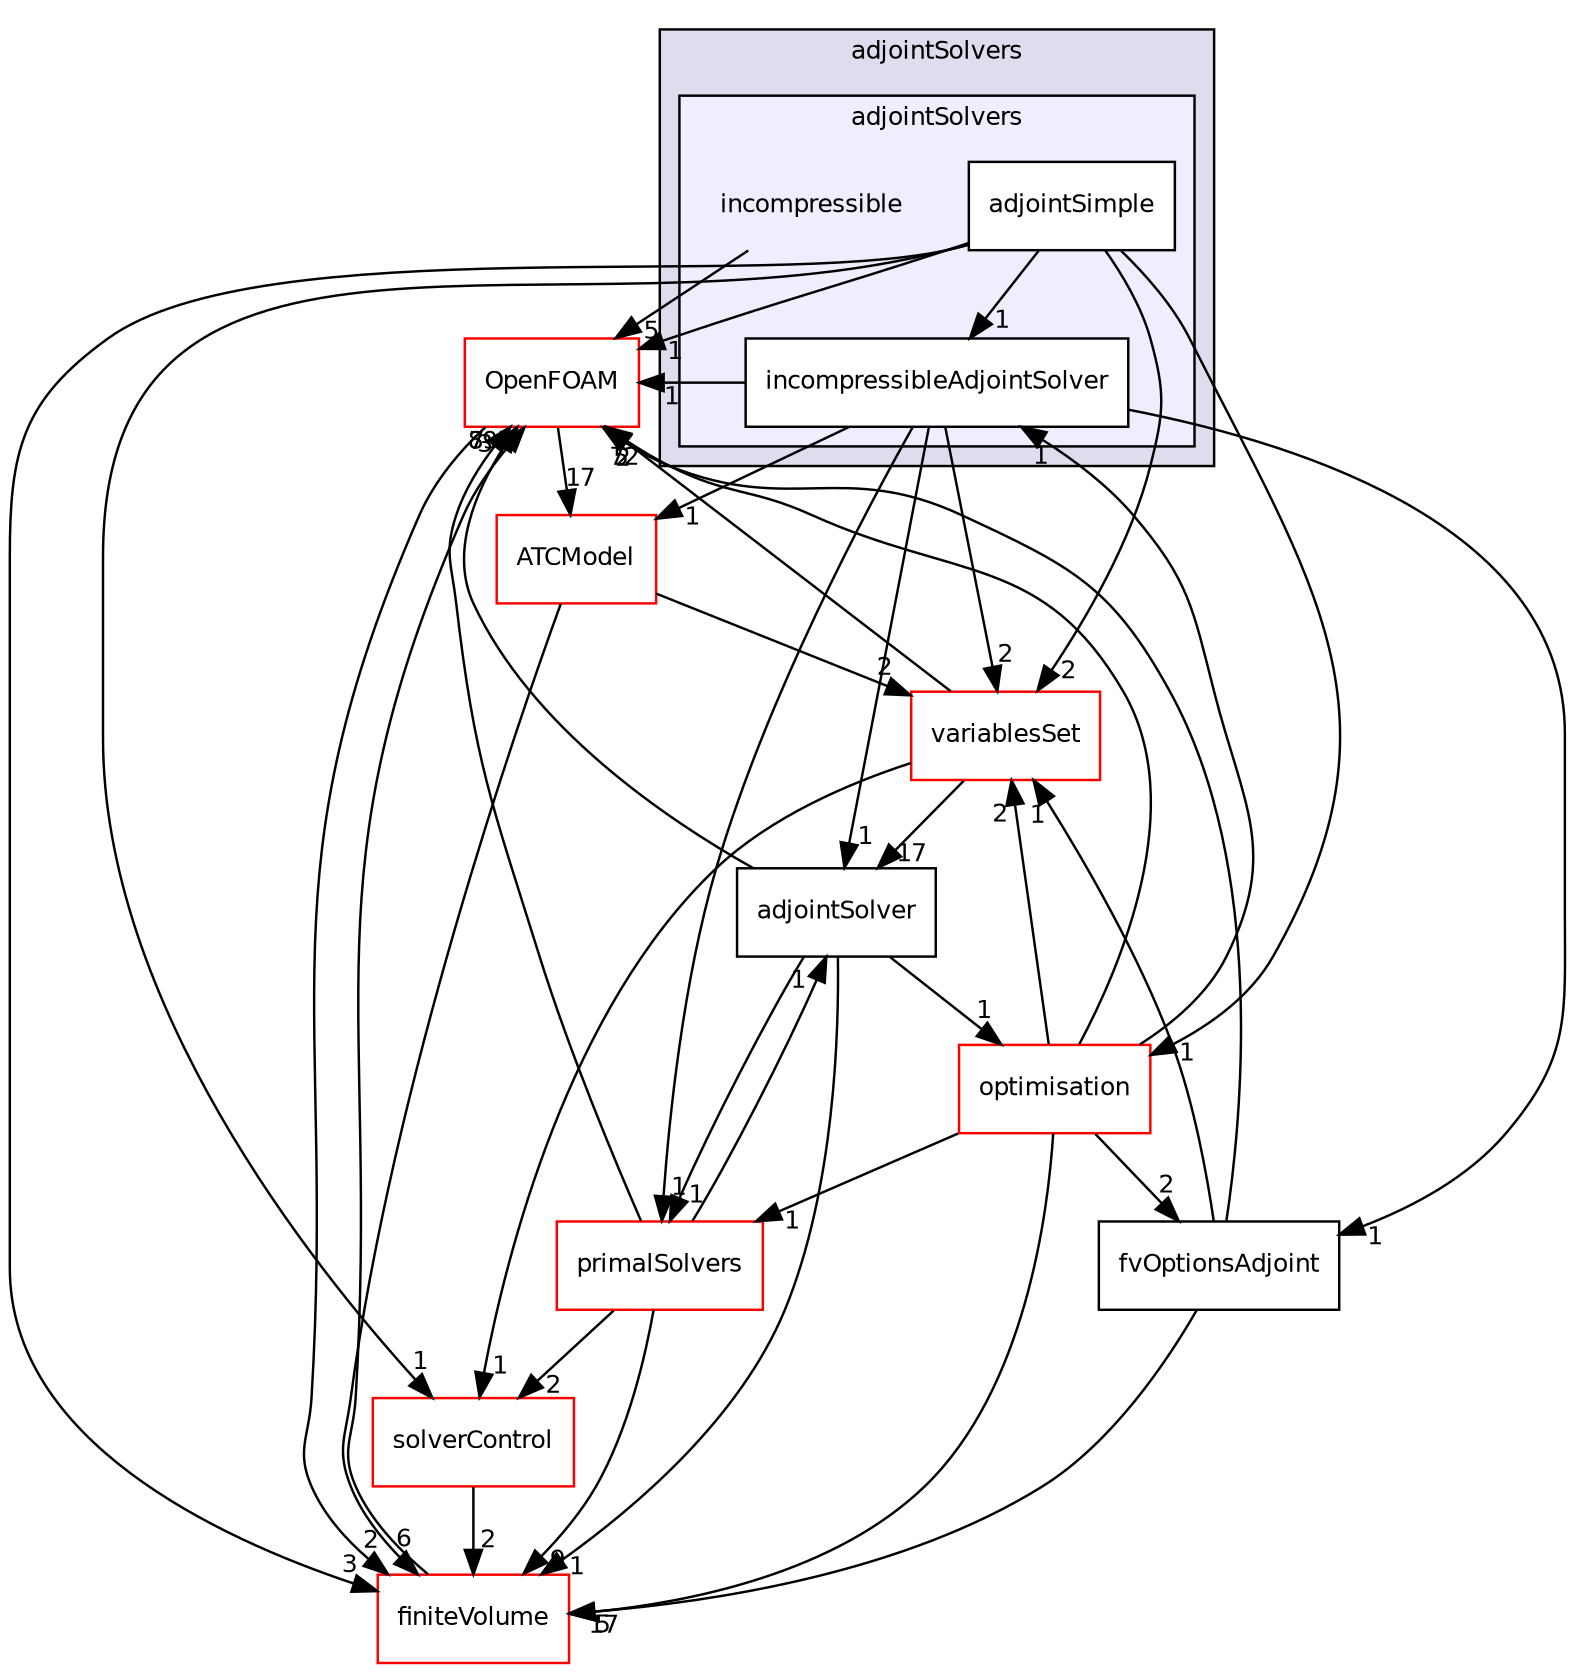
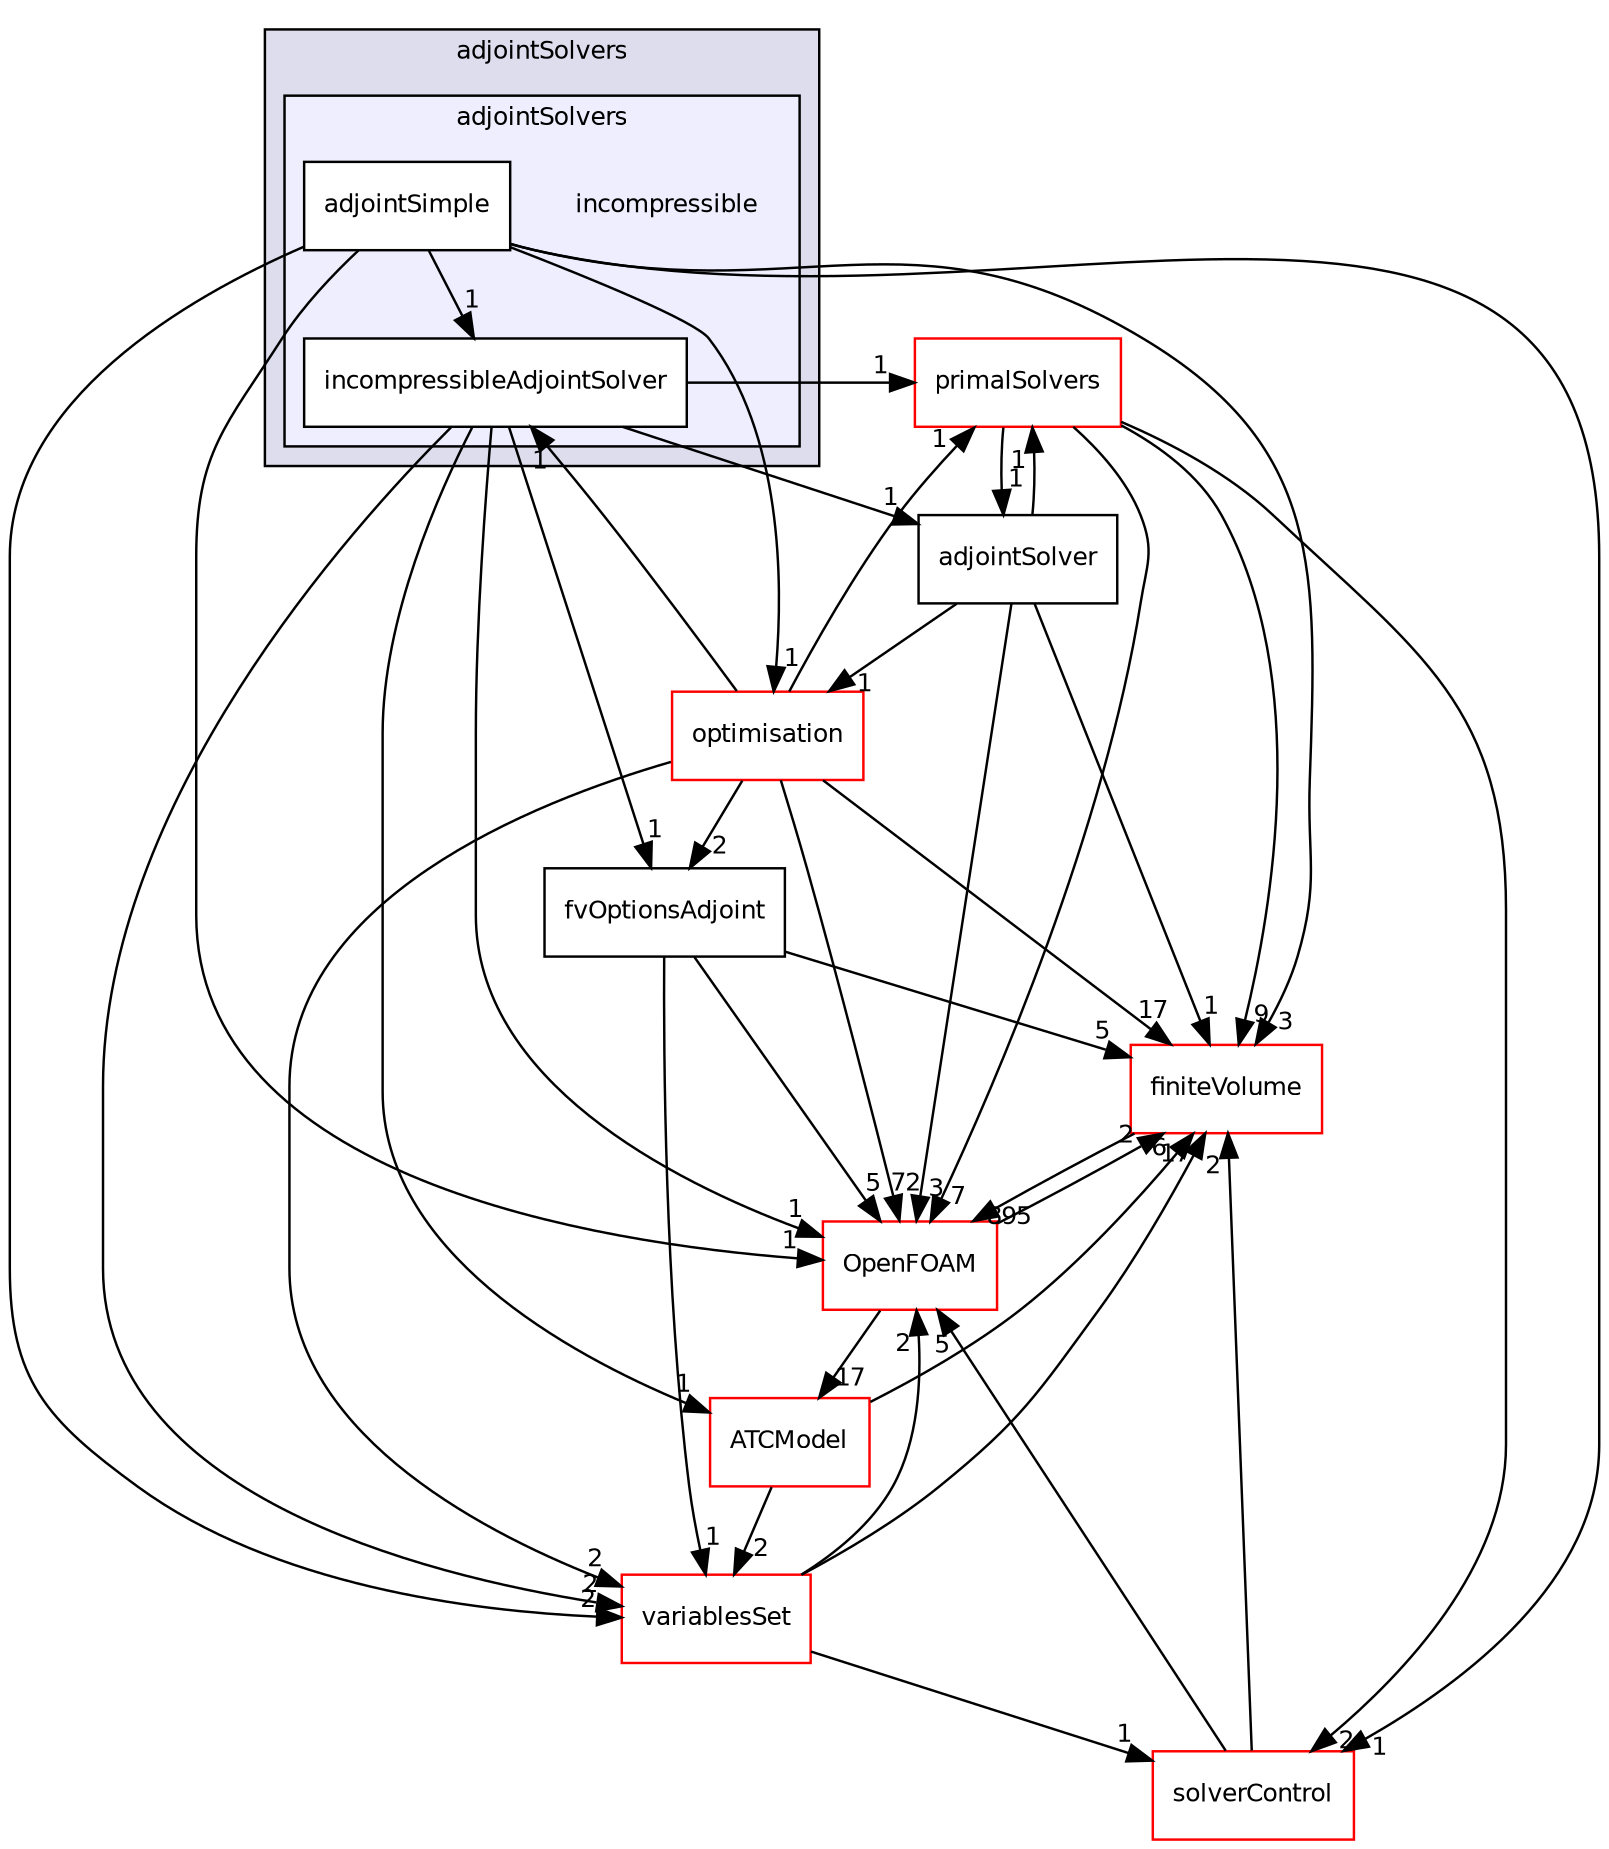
edge "incompressible" -> "OpenFOAM": now "solverControl" -> "OpenFOAM"
edge "variablesSet" -> "adjointSolver": now "variablesSet" -> "finiteVolume"
